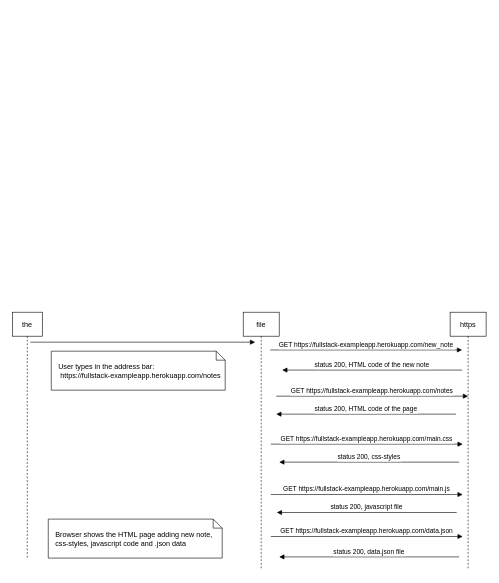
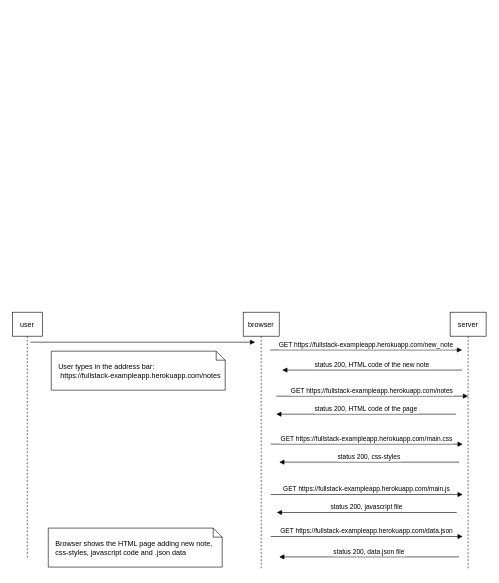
node "the": label "the" -> "user"
node "file": label "file" -> "browser"
node "https": label "https" -> "server"
node "Browser shows the HTML page adding new note, css-styles, javascript code and .json data": moved (135, 539) -> (135, 548)
